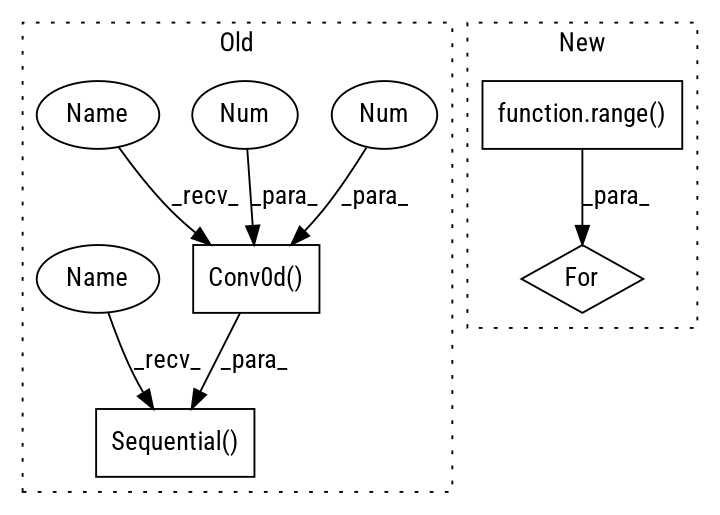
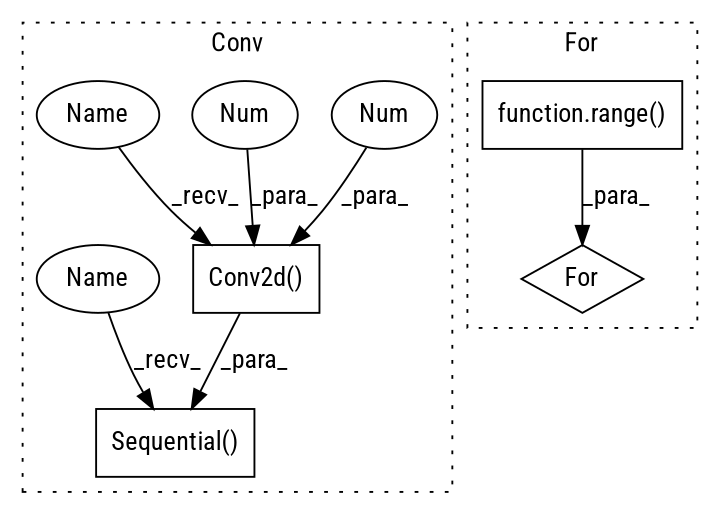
cluster "Old": label "Old" -> "Conv"
cluster "New": label "New" -> "For"
node "Conv0d()": label "Conv0d()" -> "Conv2d()"
